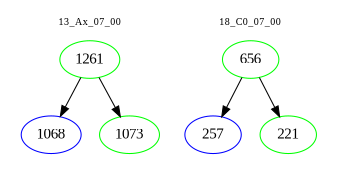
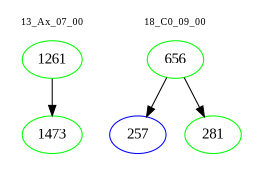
cluster "18_C0_07_00": label "18_C0_07_00" -> "18_C0_09_00"
node "1068": removed
node "1073": label "1073" -> "1473"
node "221": label "221" -> "281"
